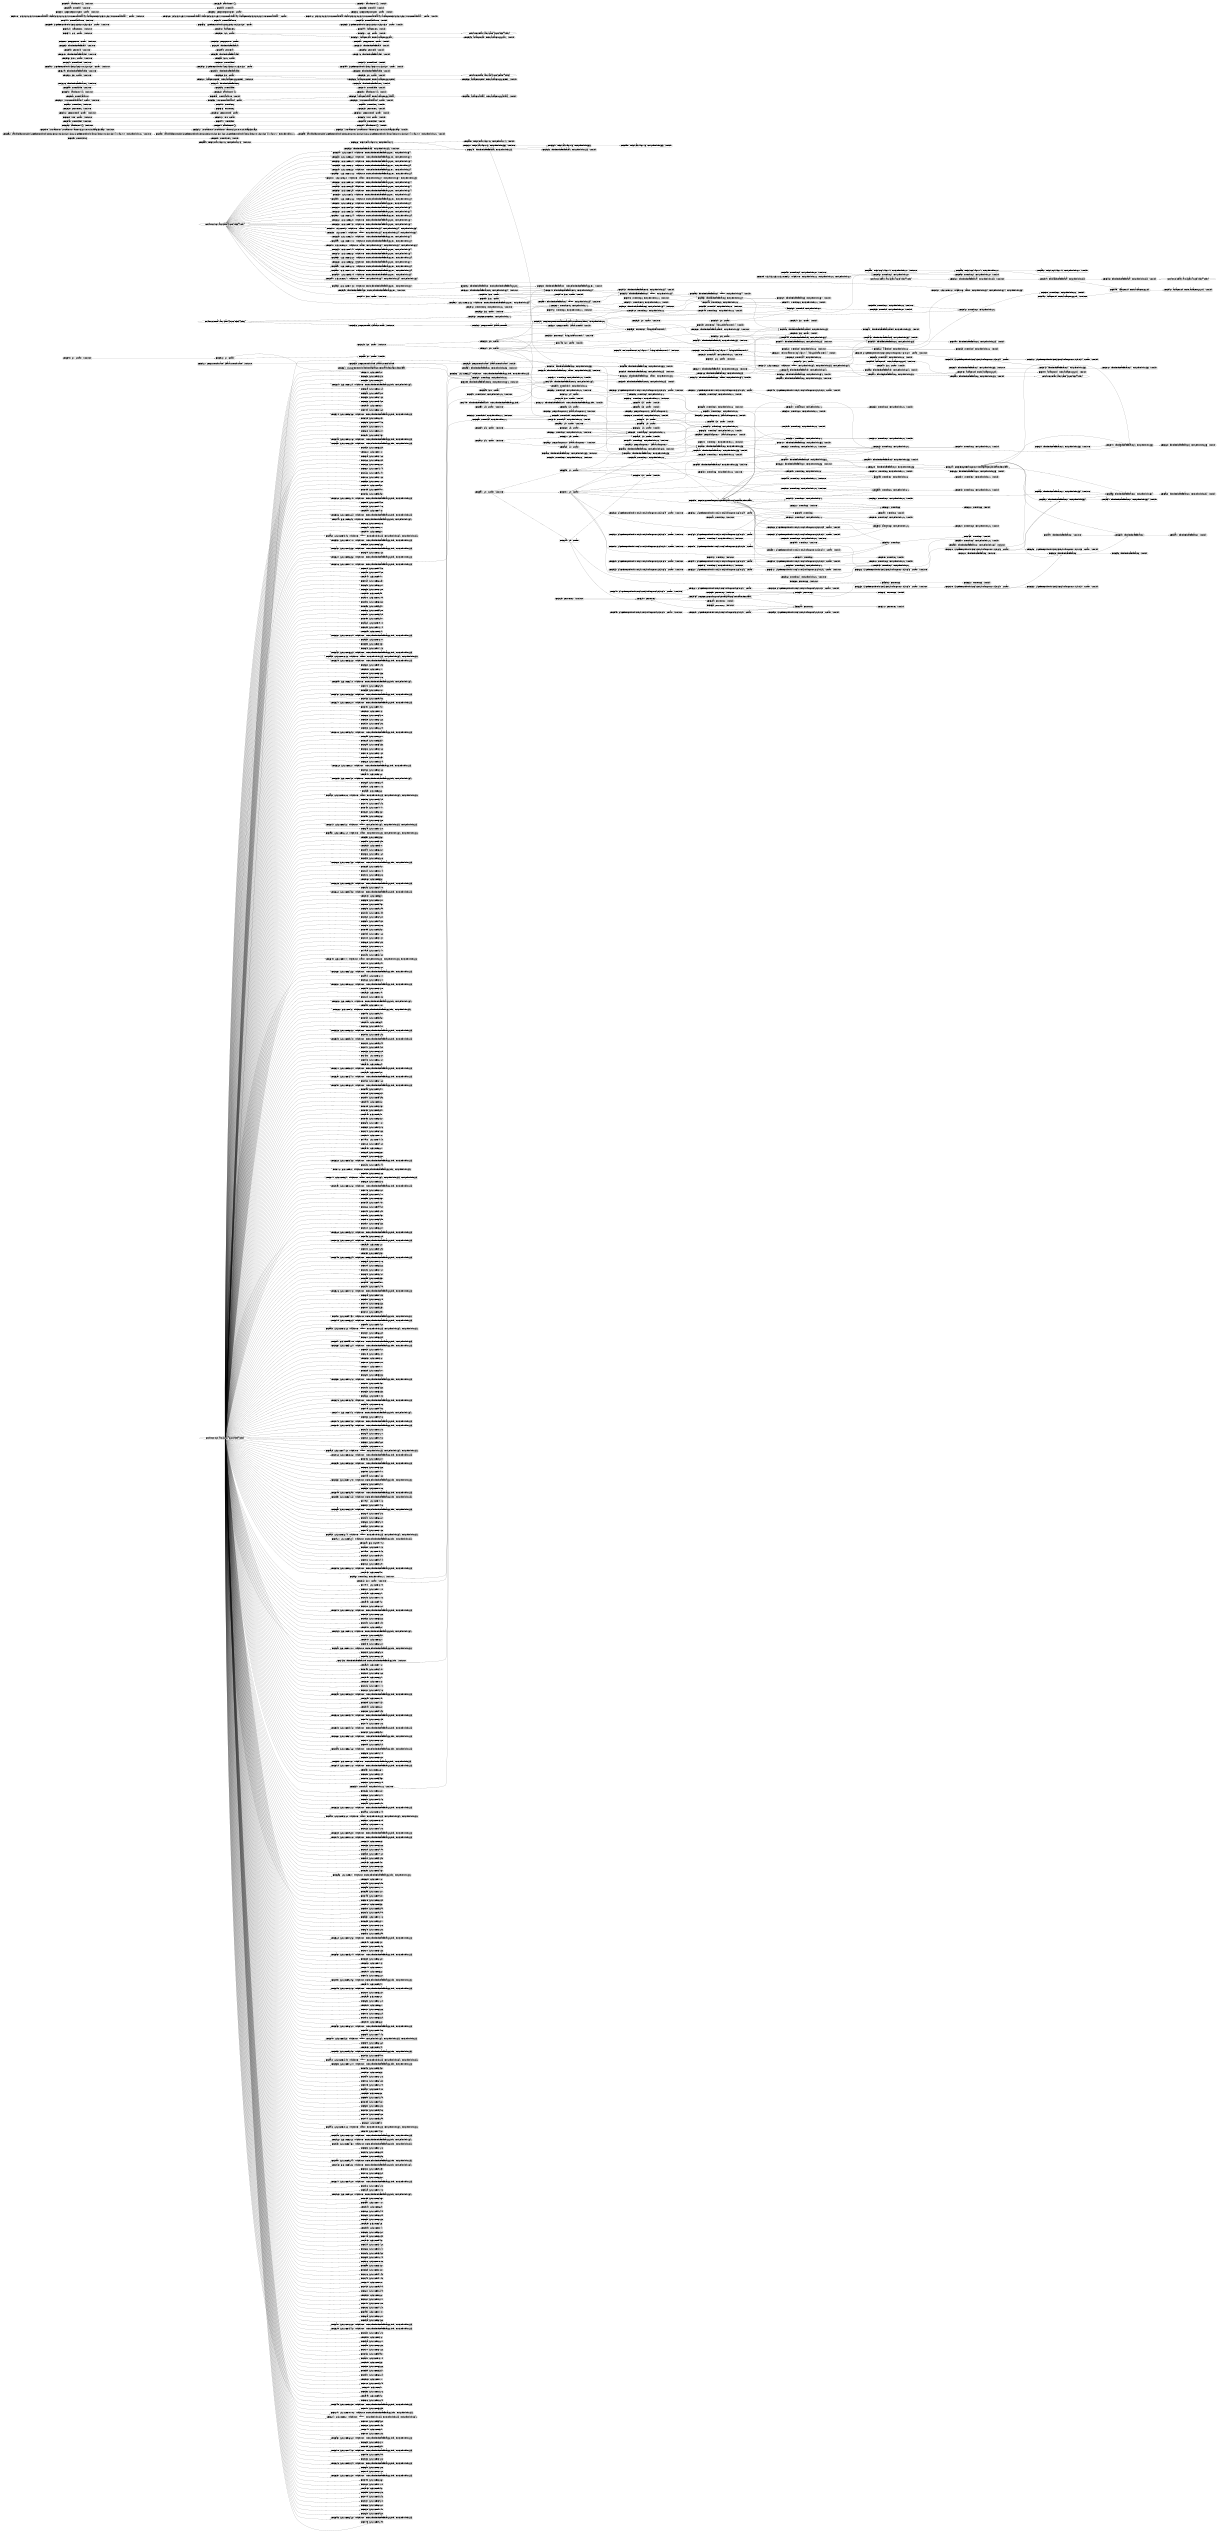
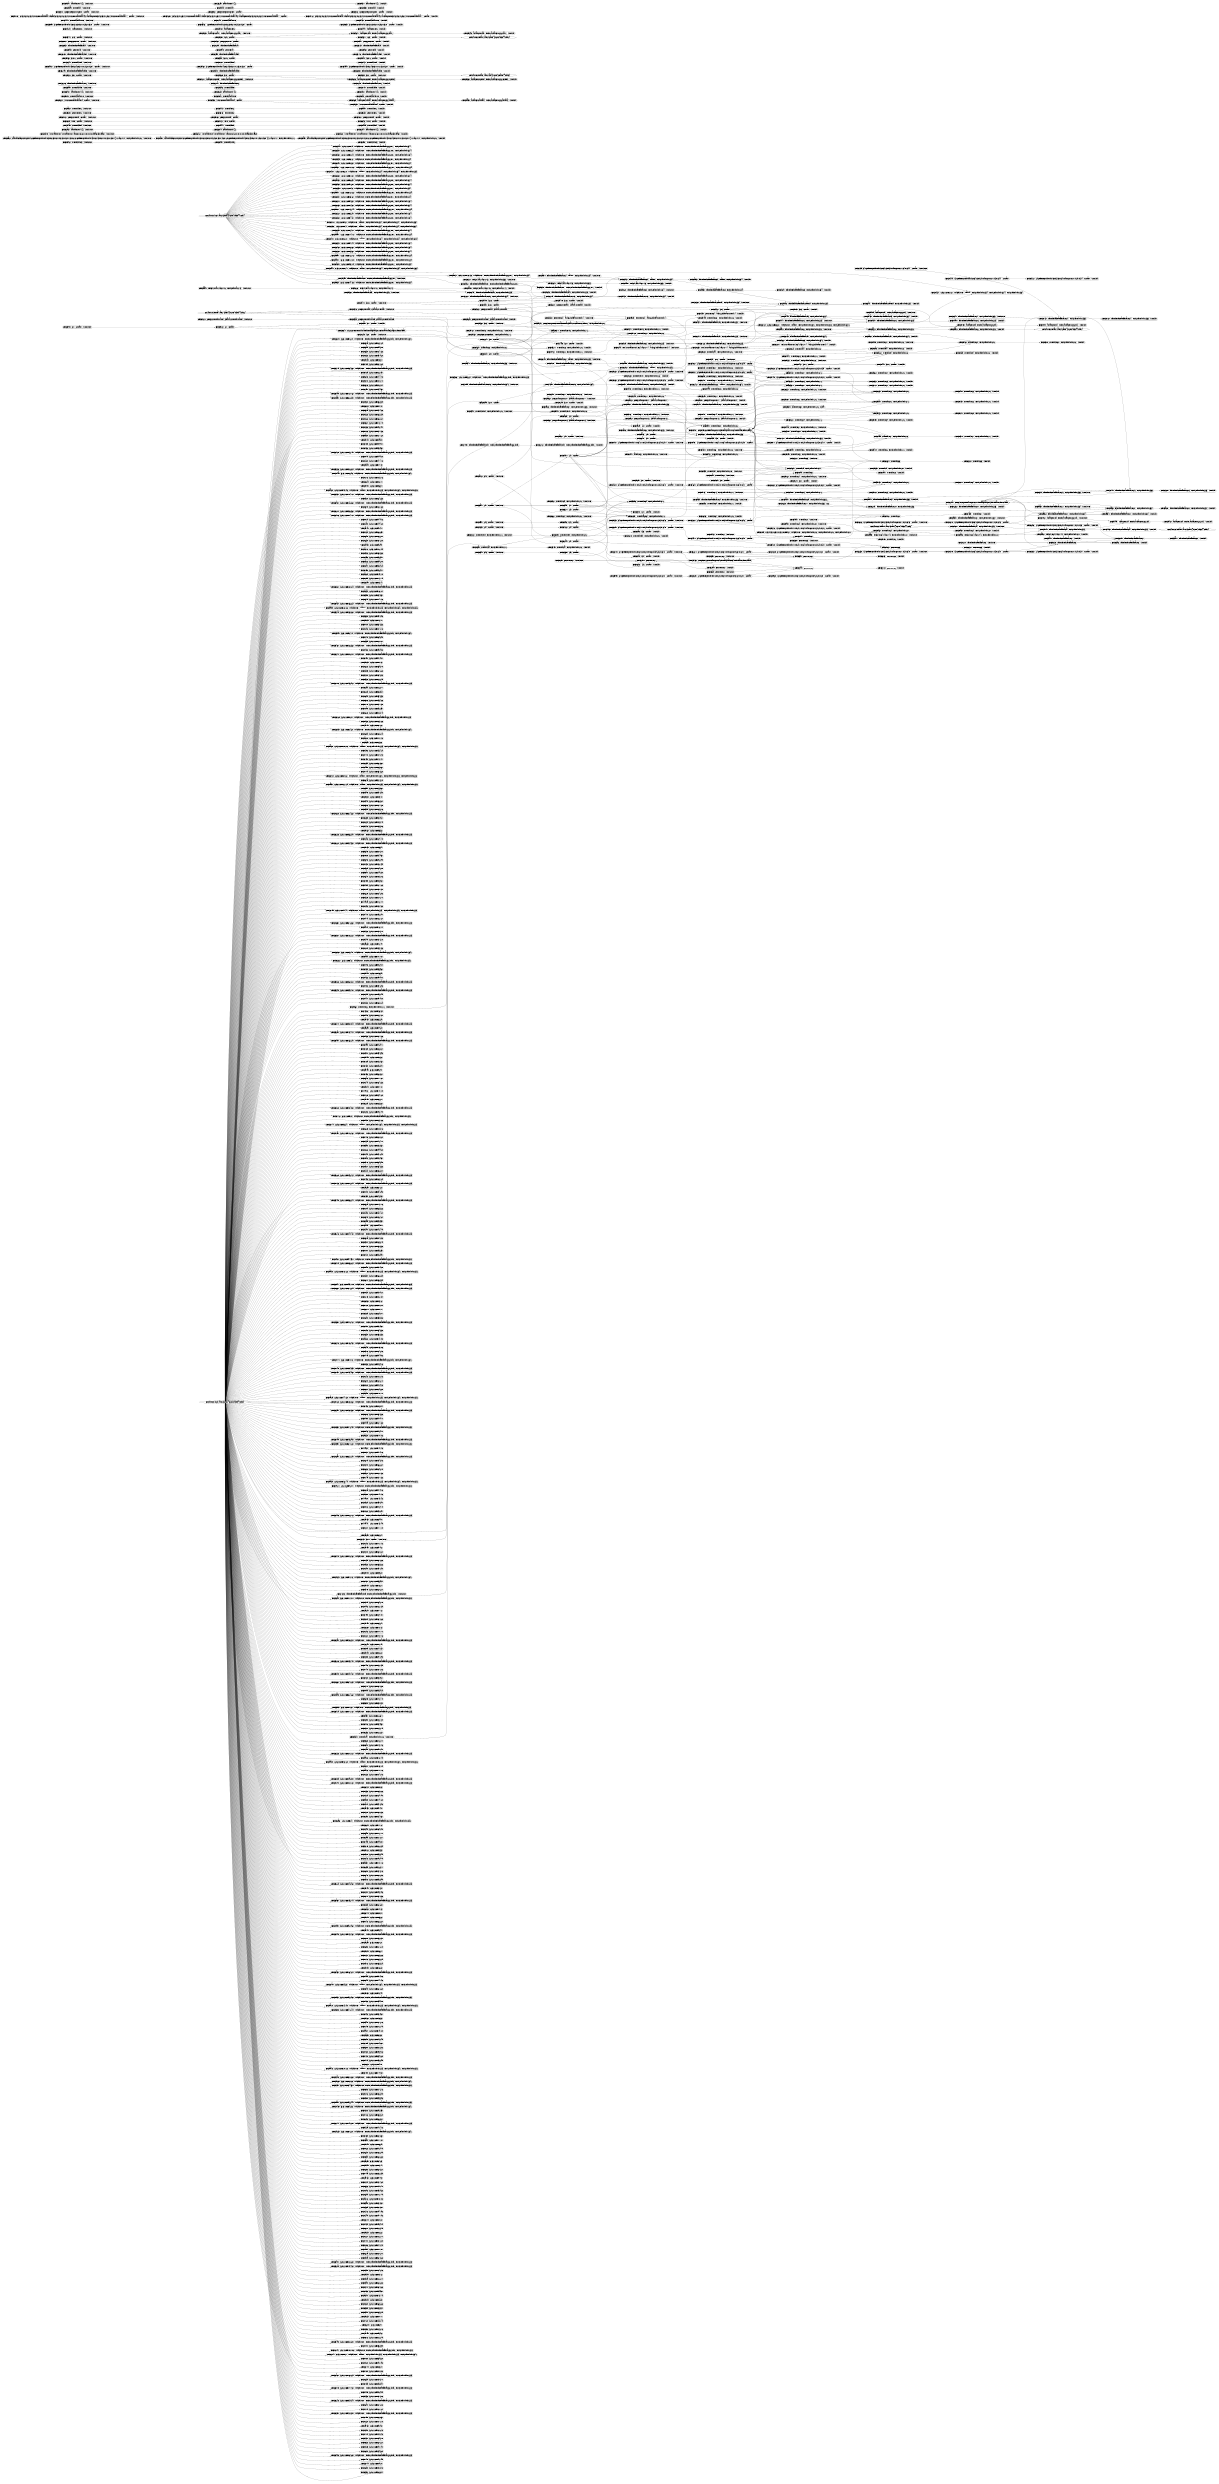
node "CE0x3eb58b0": added
node "CE0x3ebba70": added
node "CE0x3eb5cf0": text "*SummSink*" -> "*SummSource*"
node "CE0x3ebe1d0": added
node "CE0x3ed2980": added
node "CE0x3eae5d0": removed
node "CE0x3e817f0": text "selinux_lockdep_create_files_as:security" -> "selinux_kernel_create_files_as:security"
node "CE0x3ebc7f0": added
node "CE0x3e48030": added
node "CE0x3ecdd40": text "current_sid:tmp5" -> "task_sid:tmp5"
node "CE0x3e623c0": text "*SummSource*" -> "*Arg*"
node "CE0x3e483f0": added
node "CE0x5dca970": text "*SummSource*" -> "*SummSink*"
node "CE0x3ee20d0": text "*SummSource*" -> "*Global*"
node "CE0x3ed3730": text "*SummSource*" -> "*SummSink*"
node "CE0x3e5e5d0": removed
node "CE0x3e86b40": removed
node "CE0x3e754f0": removed
node "CE0x3e802a0": text "56:_i8*,_:_GCMR_977,978_" -> "56:_i8*,_:_CRE_977,978_"
node "CE0x3e7c260": removed
